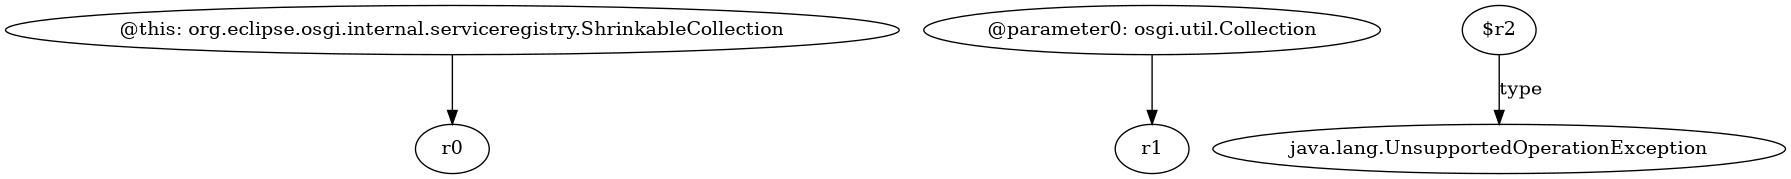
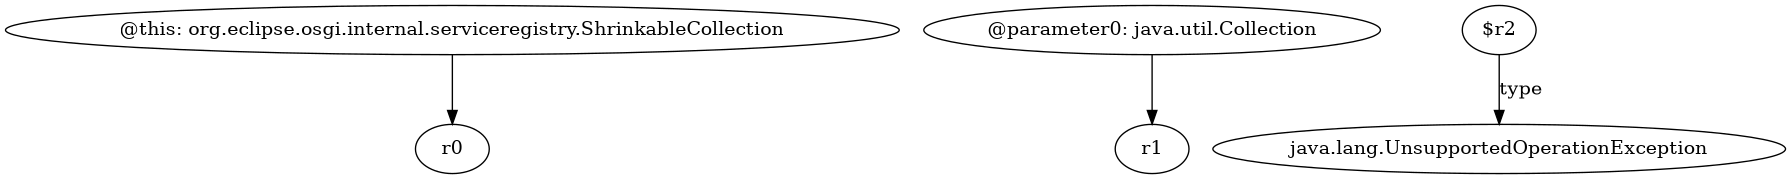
node "@parameter0: osgi.util.Collection": label "@parameter0: osgi.util.Collection" -> "@parameter0: java.util.Collection"
